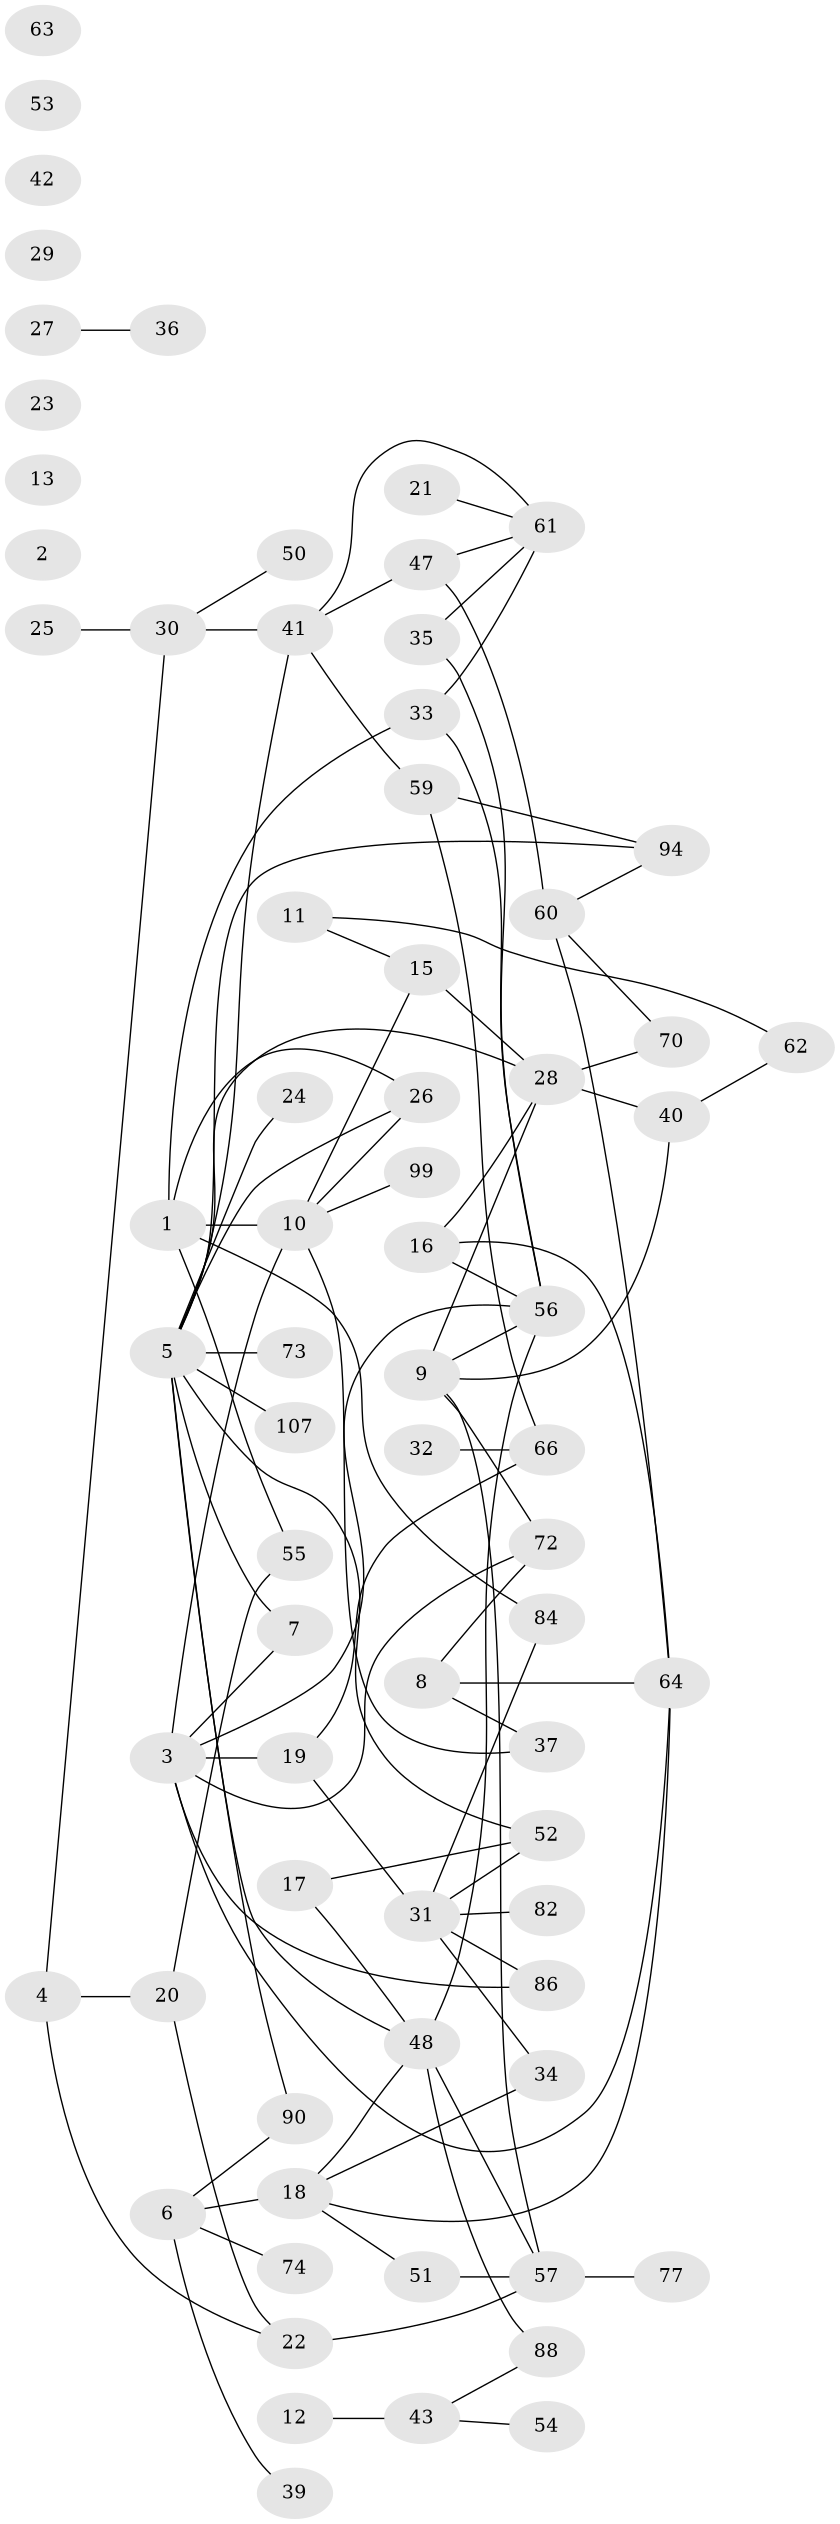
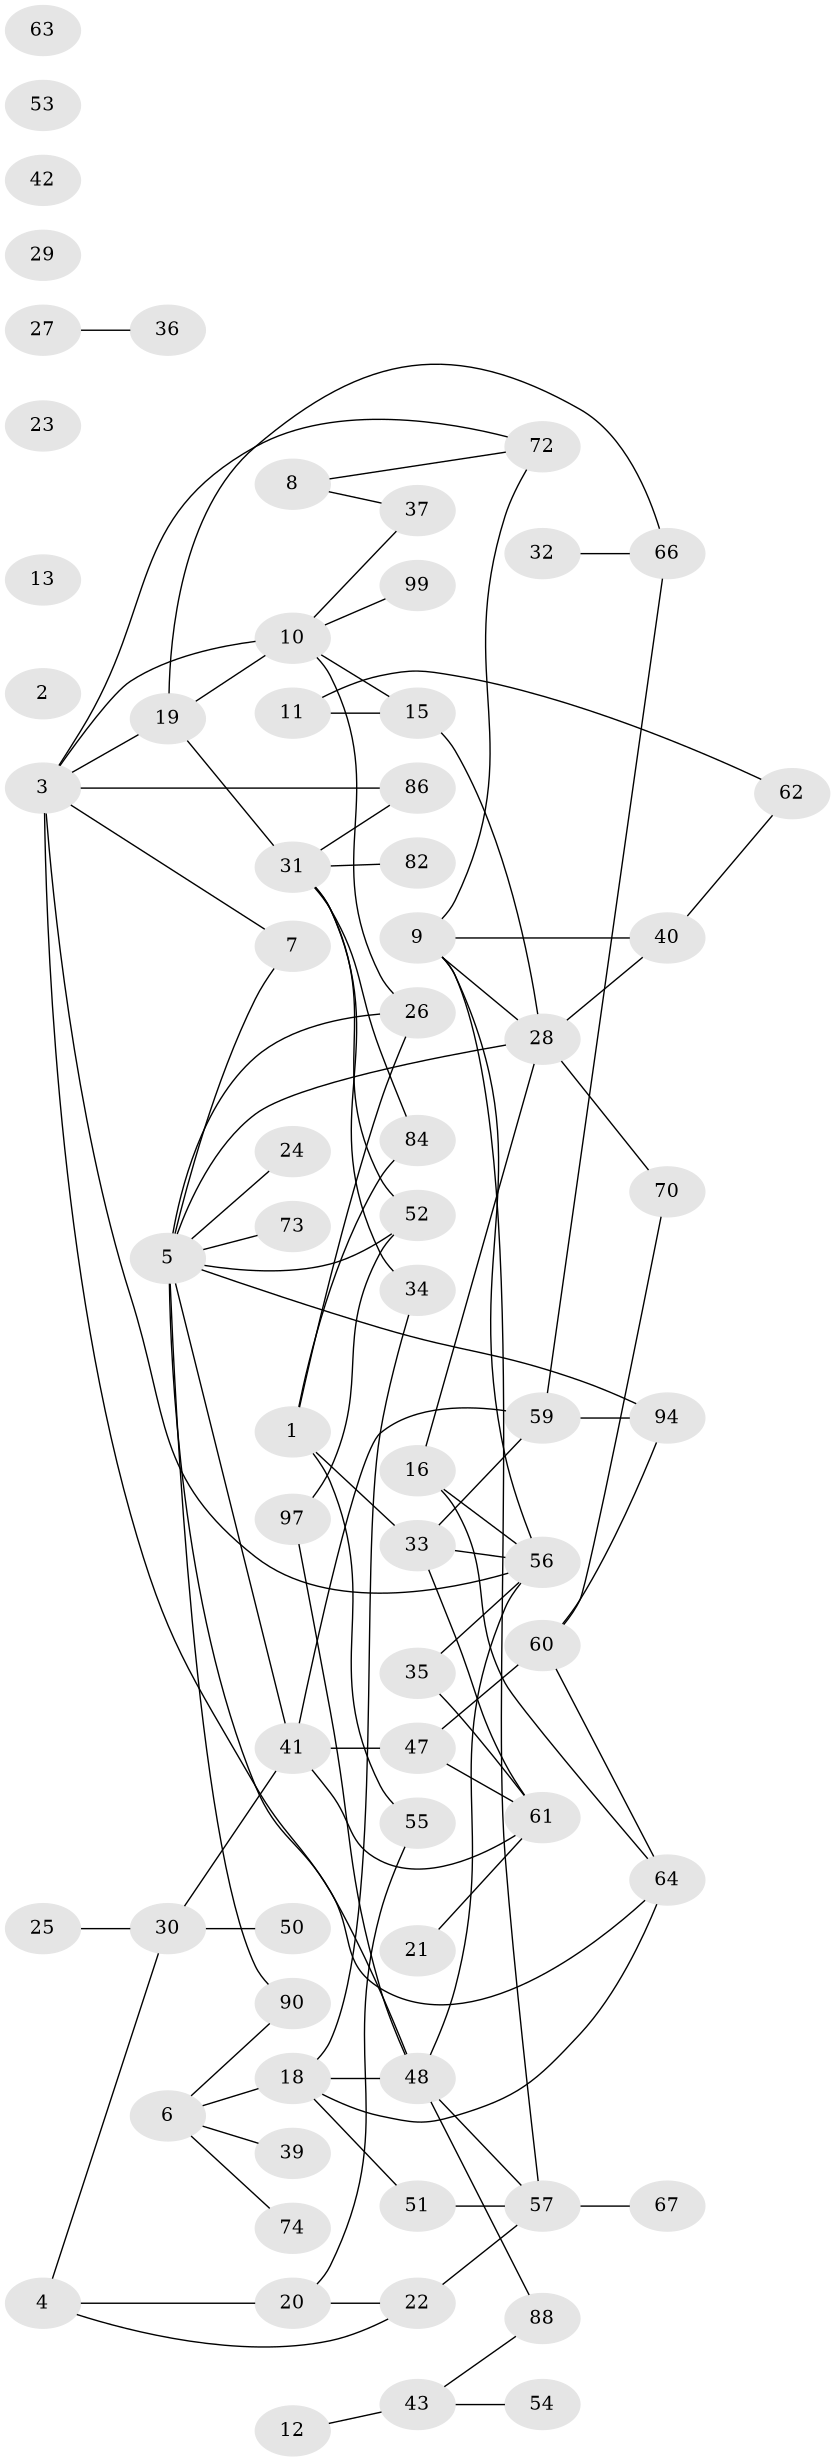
edge "1" -- "10": now "19" -- "10"
node "107": removed
edge "59" -- "33": added
edge "8" -- "64": removed
node "17": label "17" -> "97"
node "77": label "77" -> "67"
